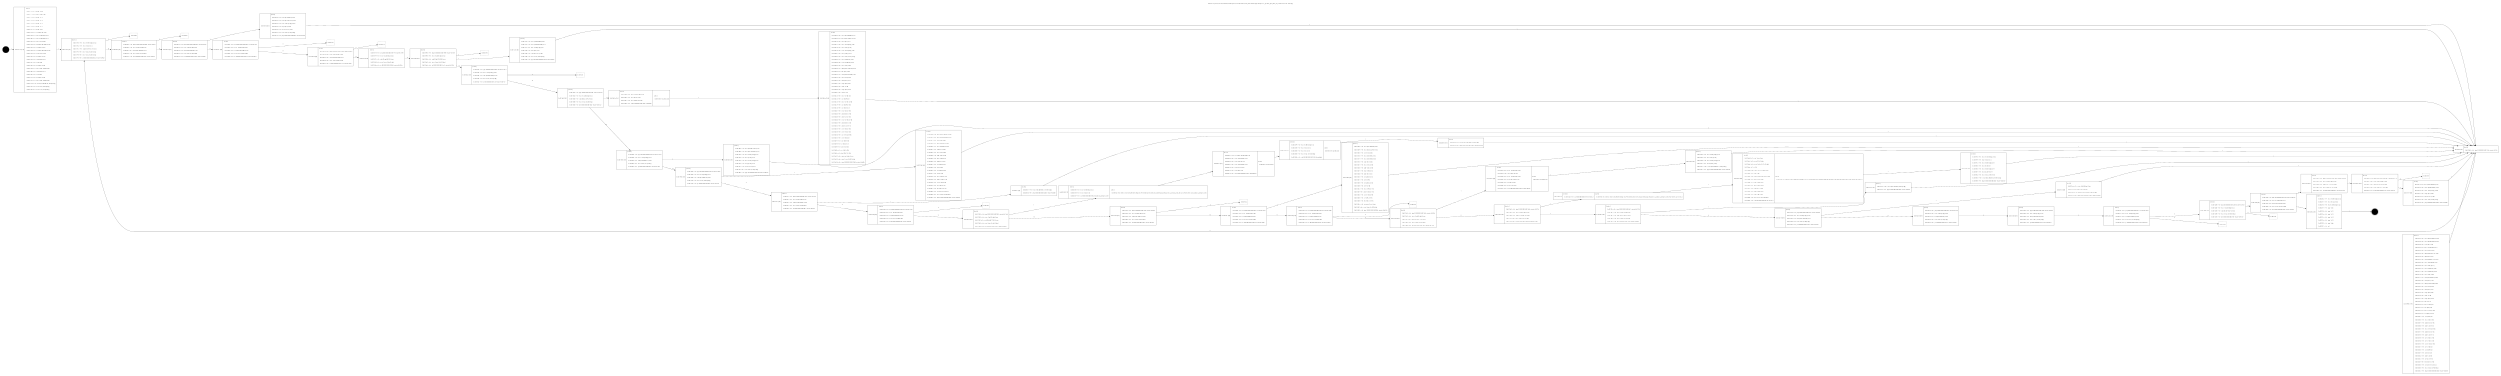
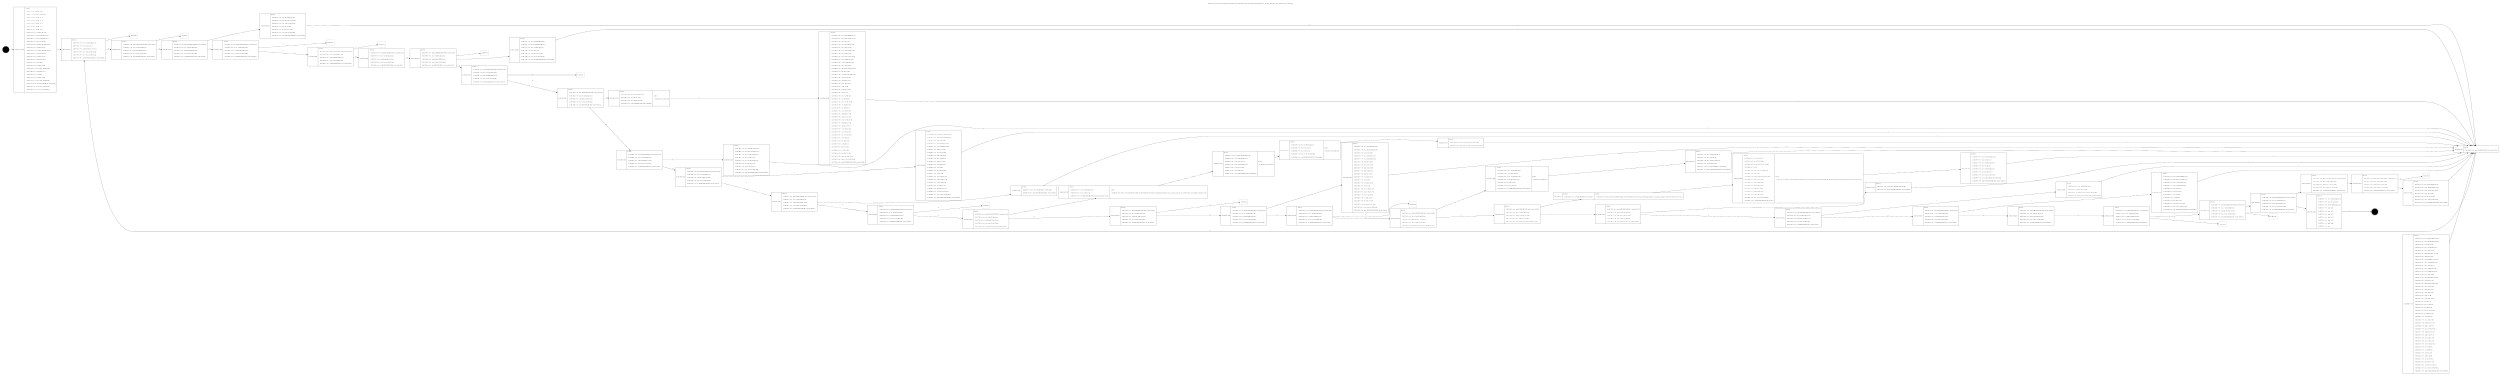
node "0x401b1e [53]": added
